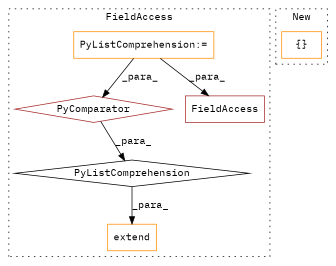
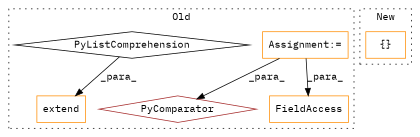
cluster "FieldAccess": label "FieldAccess" -> "Old"
node "PyListComprehension:=": label "PyListComprehension:=" -> "Assignment:="
node "FieldAccess": color brown -> darkorange
edge "PyComparator" -> "PyListComprehension": removed, label "_para_"
